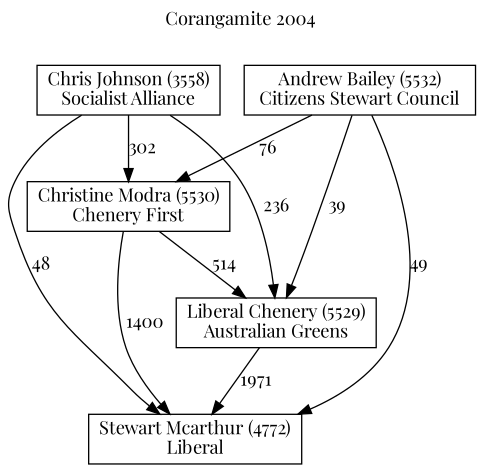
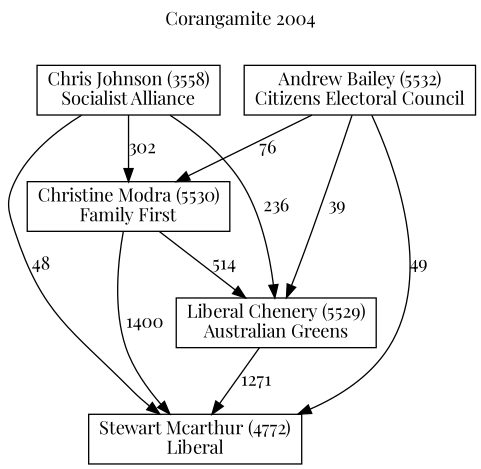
node "Andrew Bailey (5532) Citizens Stewart Council": label "Andrew Bailey (5532) Citizens Stewart Council" -> "Andrew Bailey (5532) Citizens Electoral Council"
node "Christine Modra (5530) Chenery First": label "Christine Modra (5530) Chenery First" -> "Christine Modra (5530) Family First"
edge "Liberal Chenery (5529) Australian Greens" -> "Stewart Mcarthur (4772) Liberal": label "1971" -> "1271"
